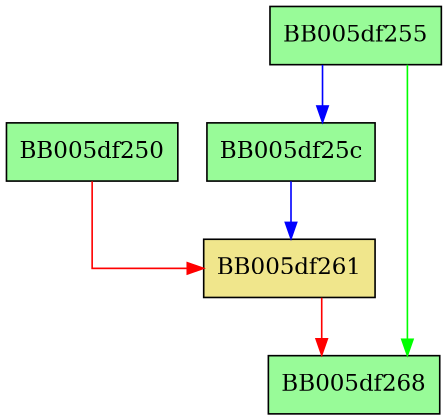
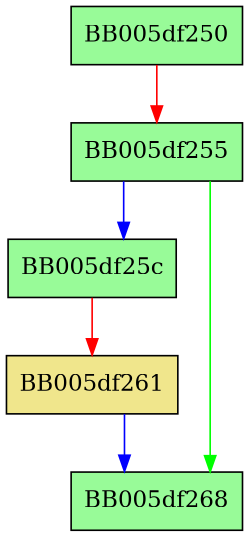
edge "BB005df25c" -> "BB005df261": color blue -> red
edge "BB005df250" -> "BB005df261": now "BB005df250" -> "BB005df255"
edge "BB005df261" -> "BB005df268": color red -> blue
